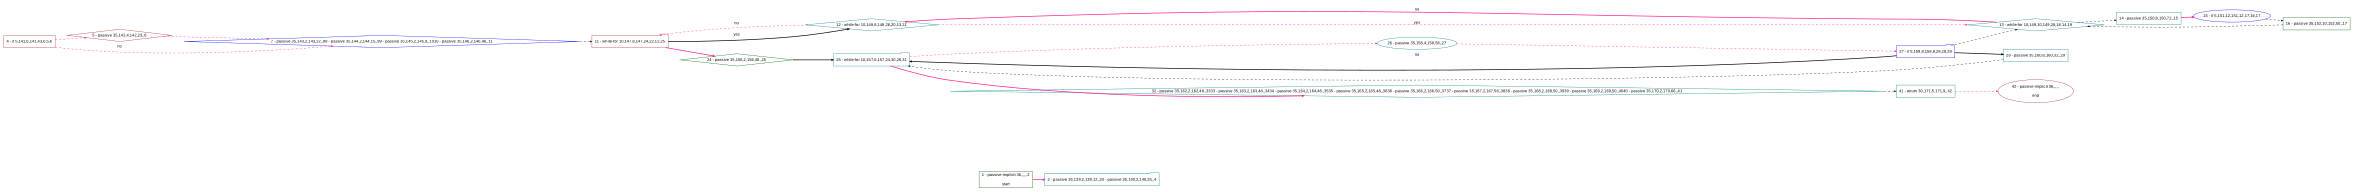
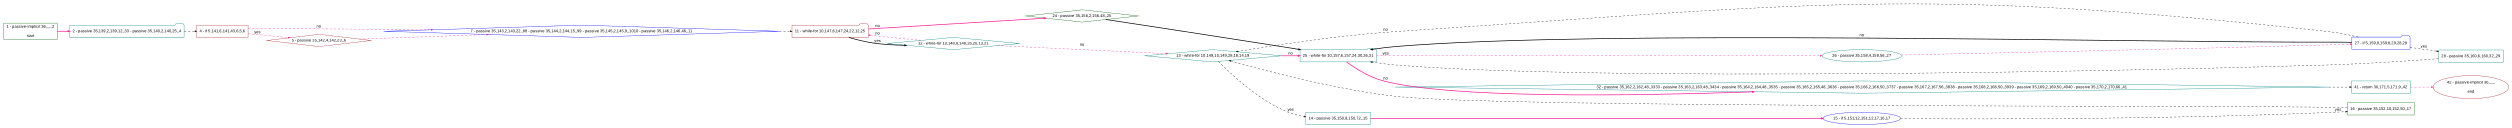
edge "13 - while-for 10,149,10,149,28,18,14,19" -> "12 - while-for 10,148,8,148,26,20,13,21": now "13 - while-for 10,149,10,149,28,18,14,19" -> "25 - while-for 10,157,6,157,24,30,26,31"
edge "12 - while-for 10,148,8,148,26,20,13,21" -> "13 - while-for 10,149,10,149,28,18,14,19": label "yes" -> "no"
edge "2 - passive 35,139,2,139,12,,33 - passive 35,140,2,140,25,,4" -> "4 - if 5,141,6,141,43,6,5,6": added
edge "27 - if 5,159,8,159,8,29,28,29" -> "28 - passive 35,160,6,160,32,,29": style bold -> dashed
